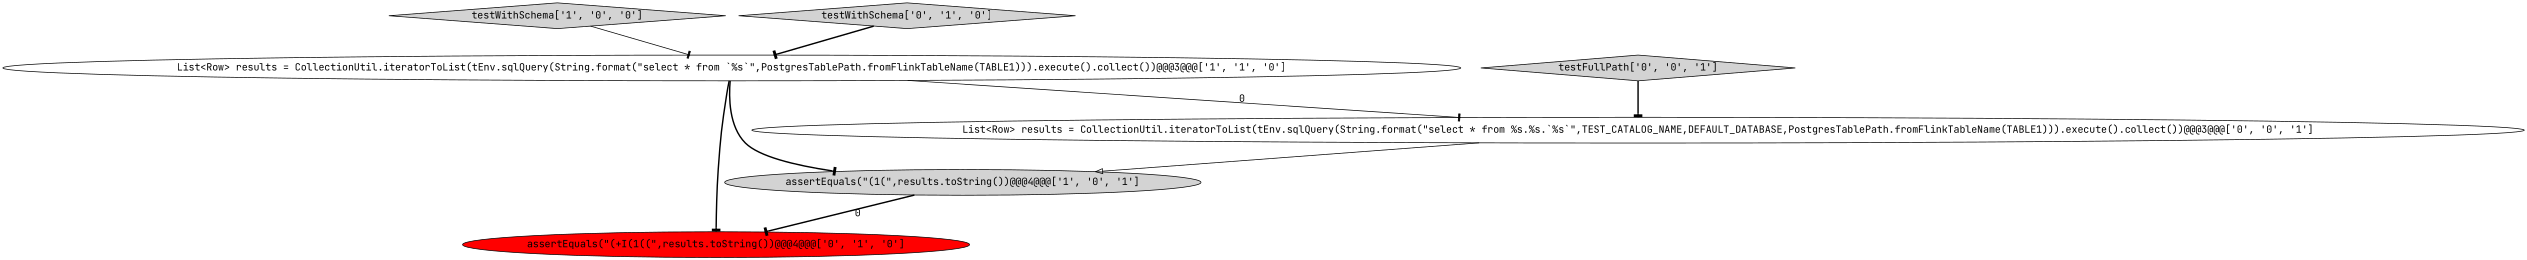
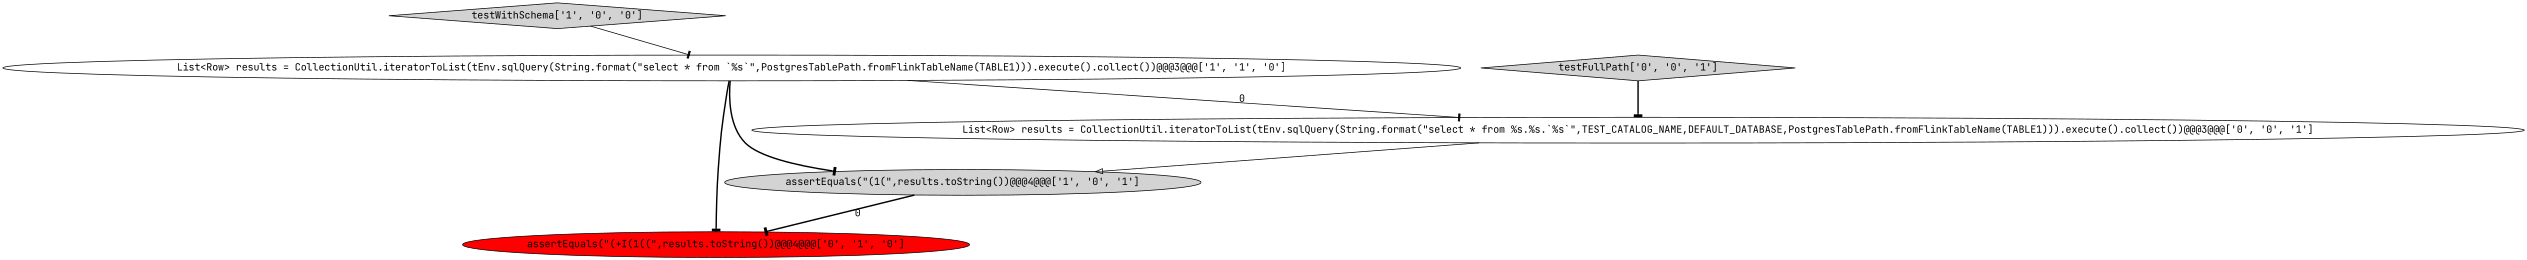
node "testWithSchema['0', '1', '0']": removed
